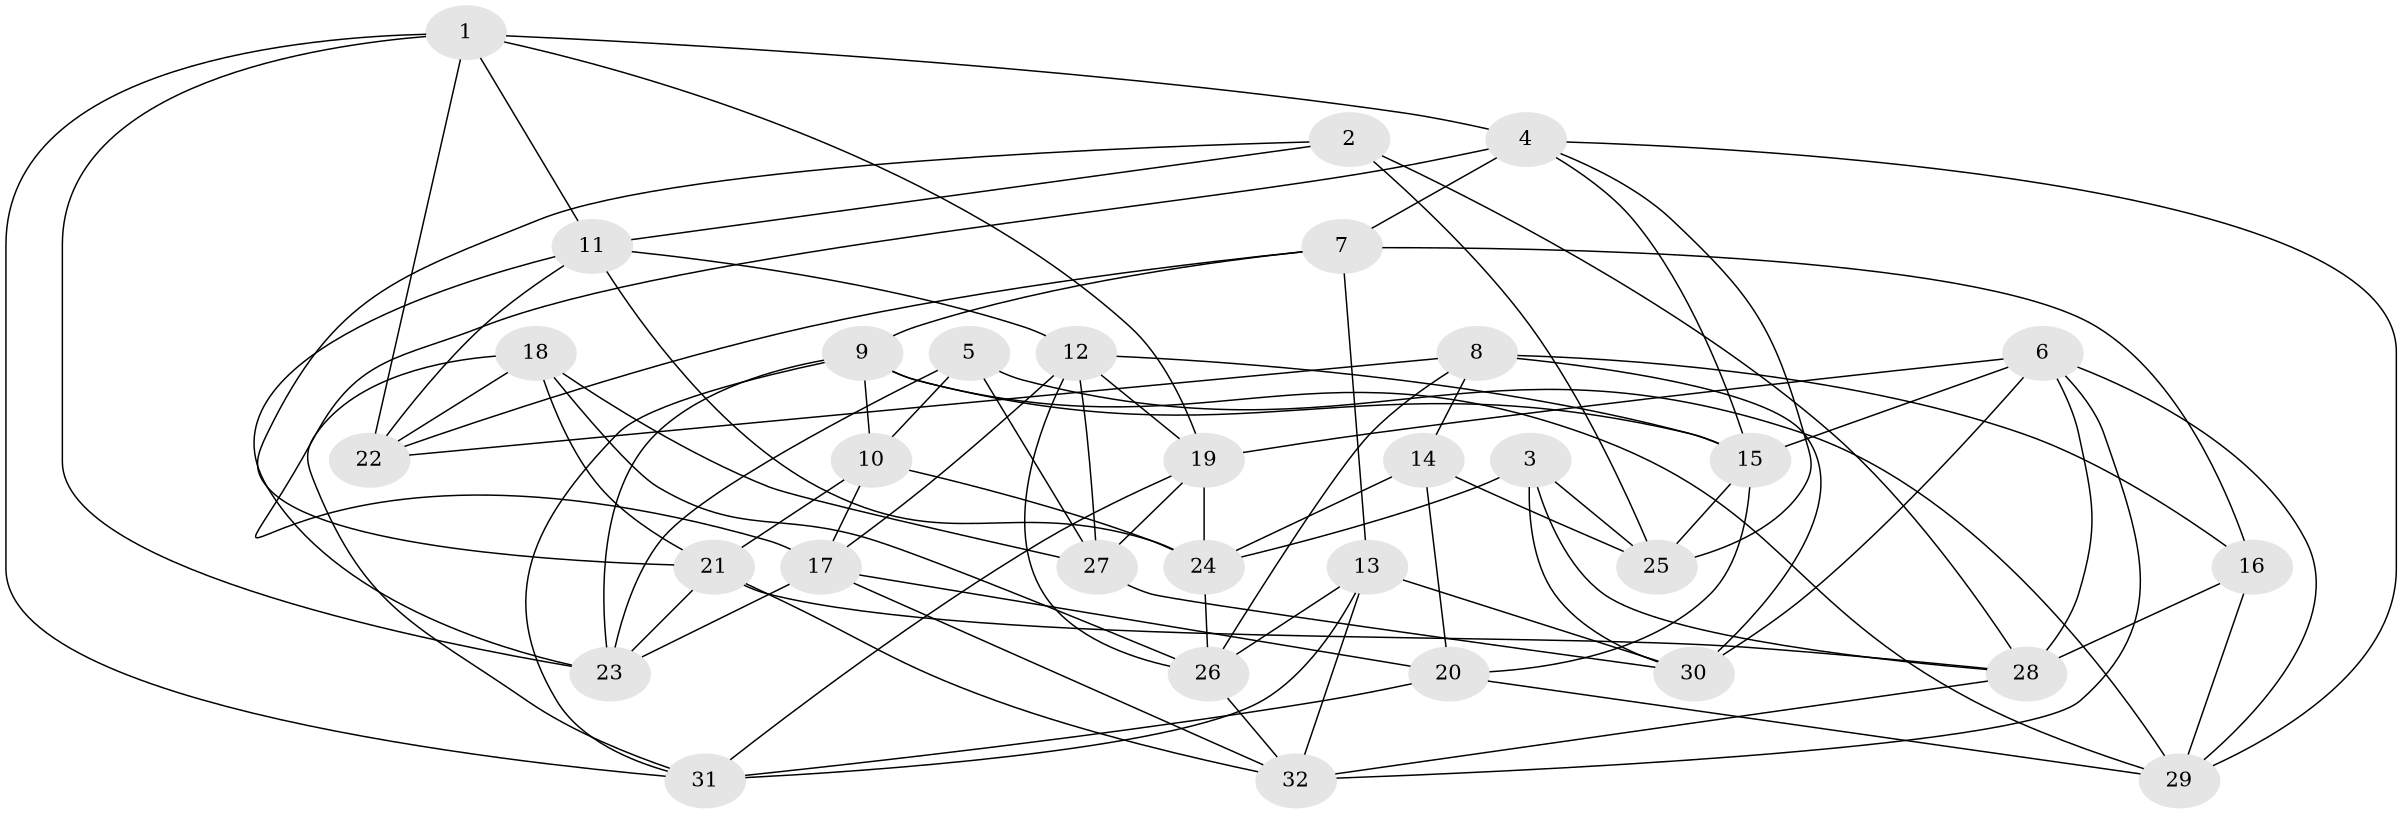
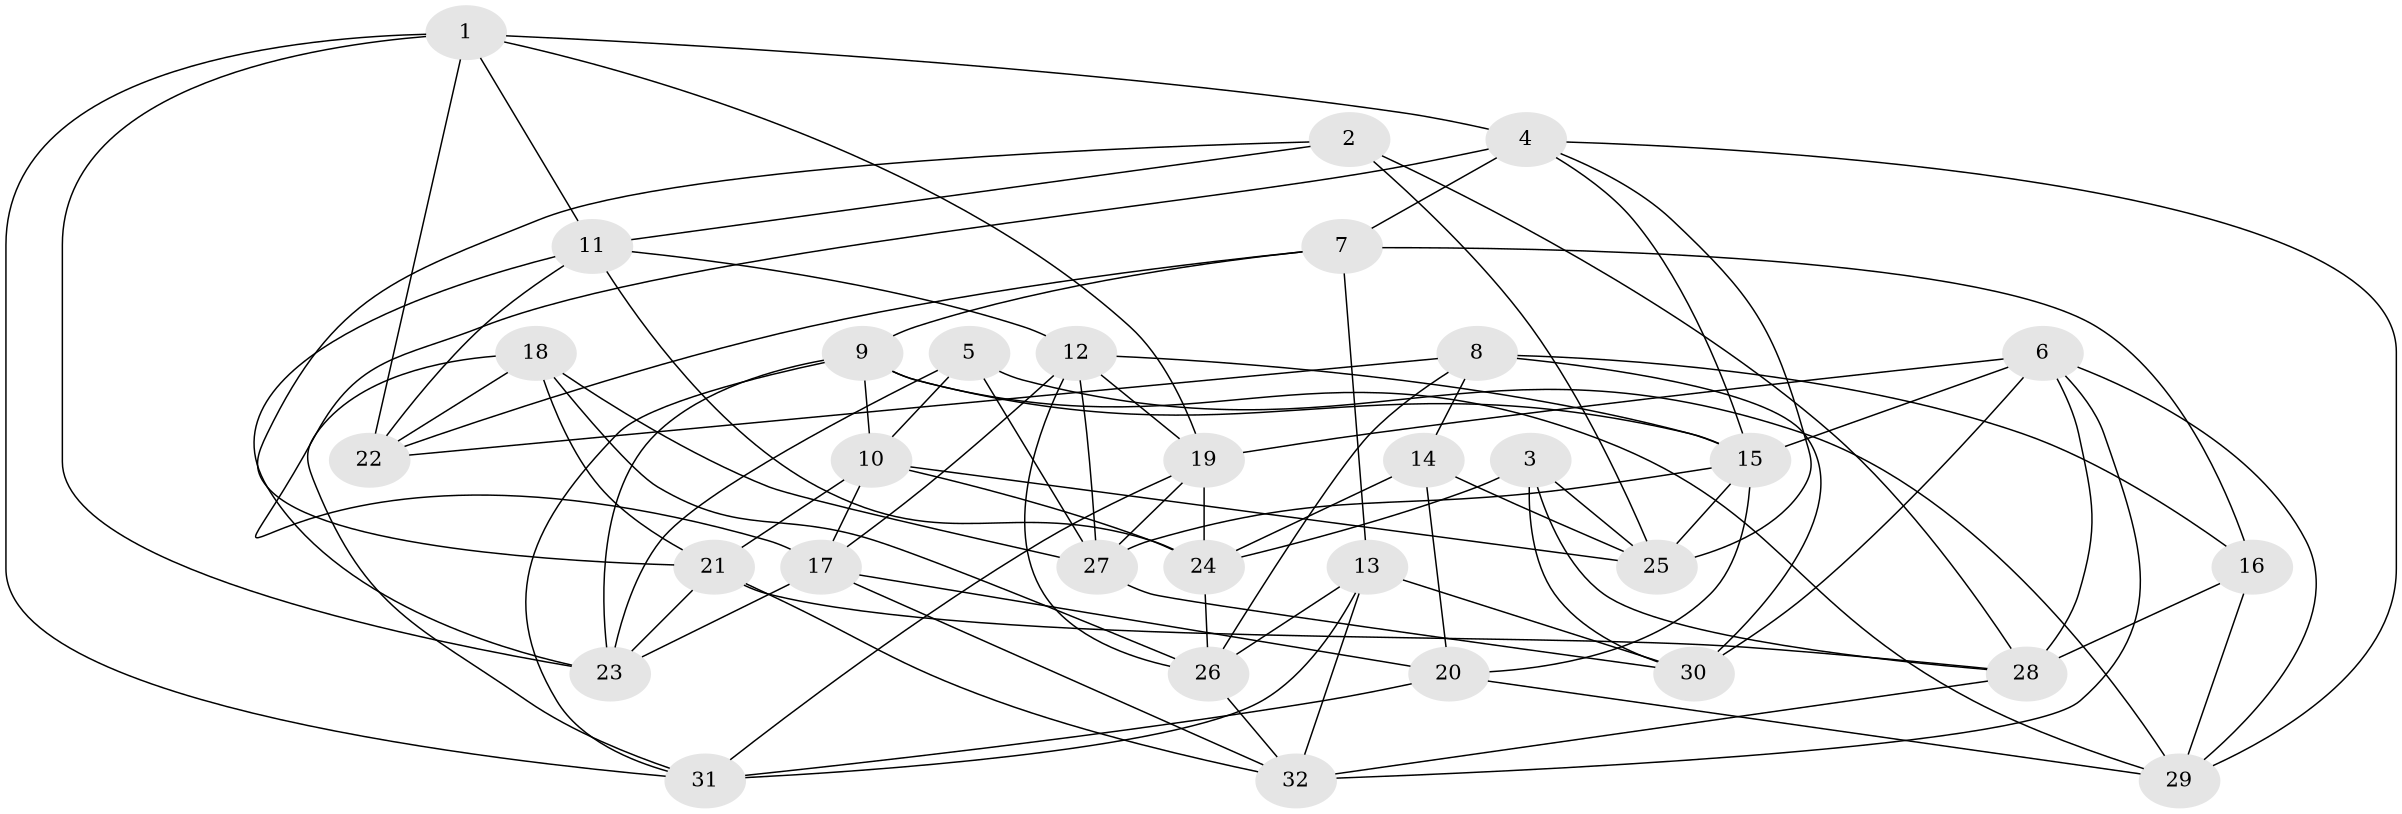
edge "15" -- "27": added
edge "10" -- "25": added
